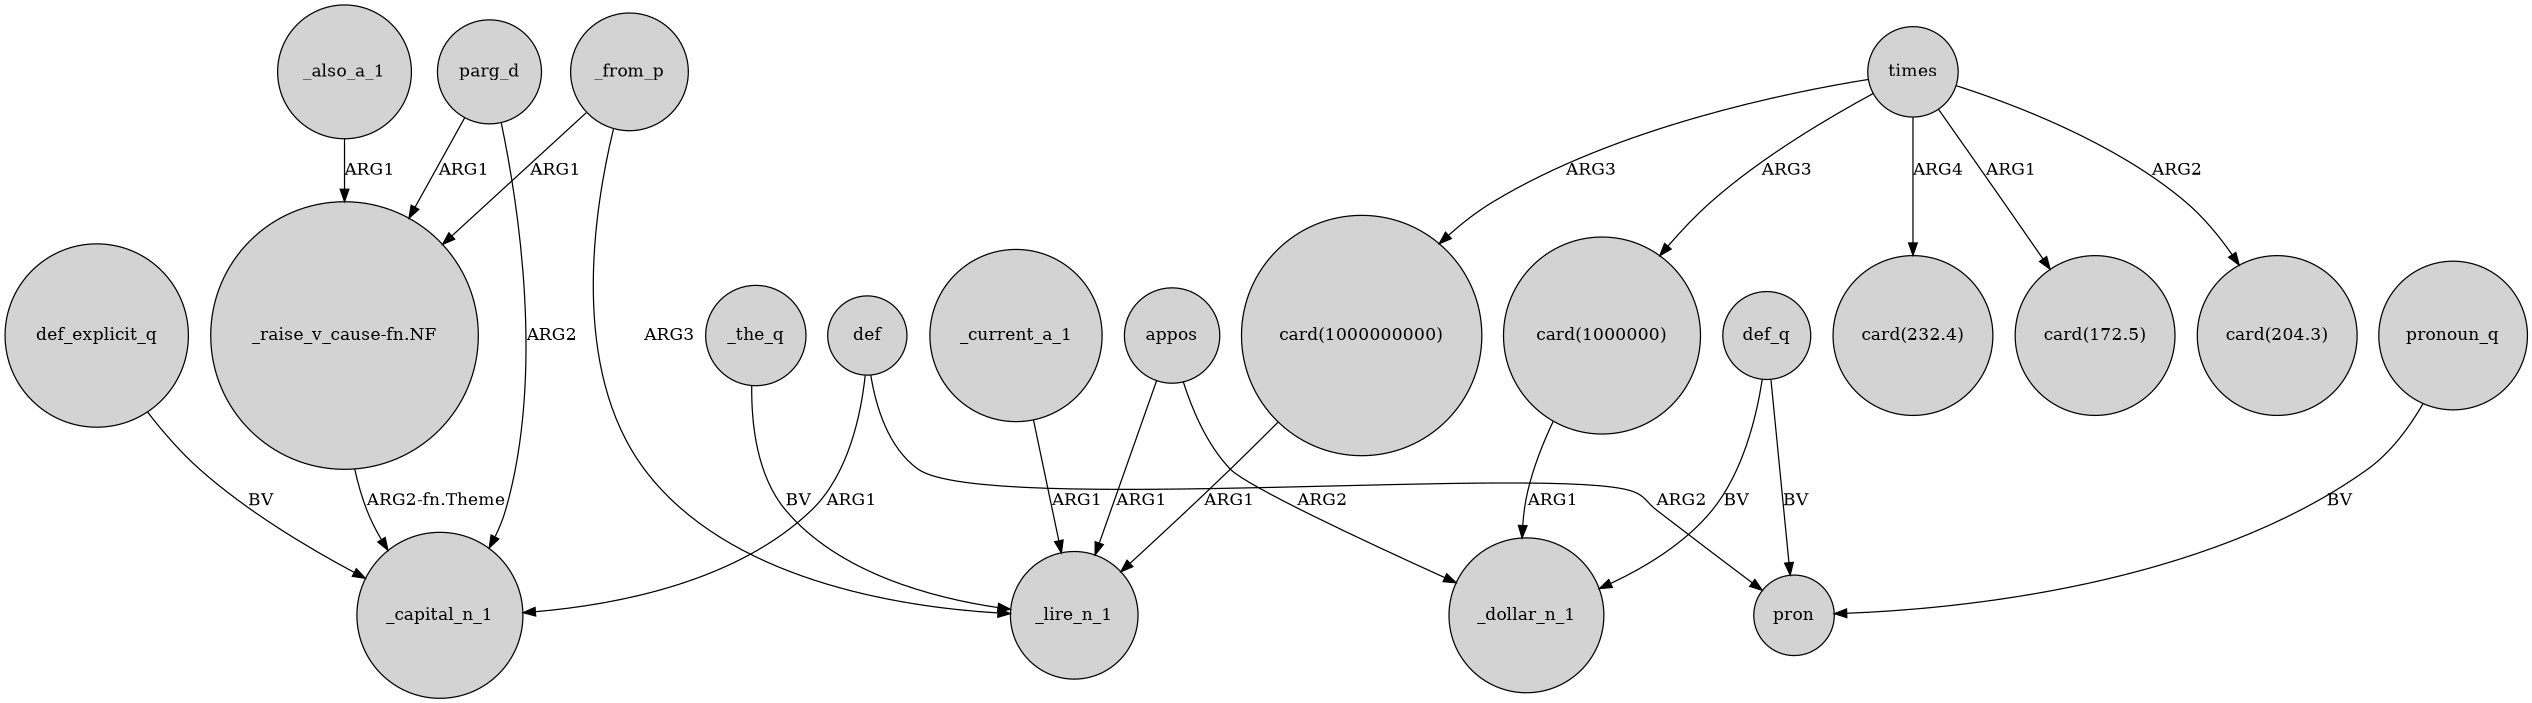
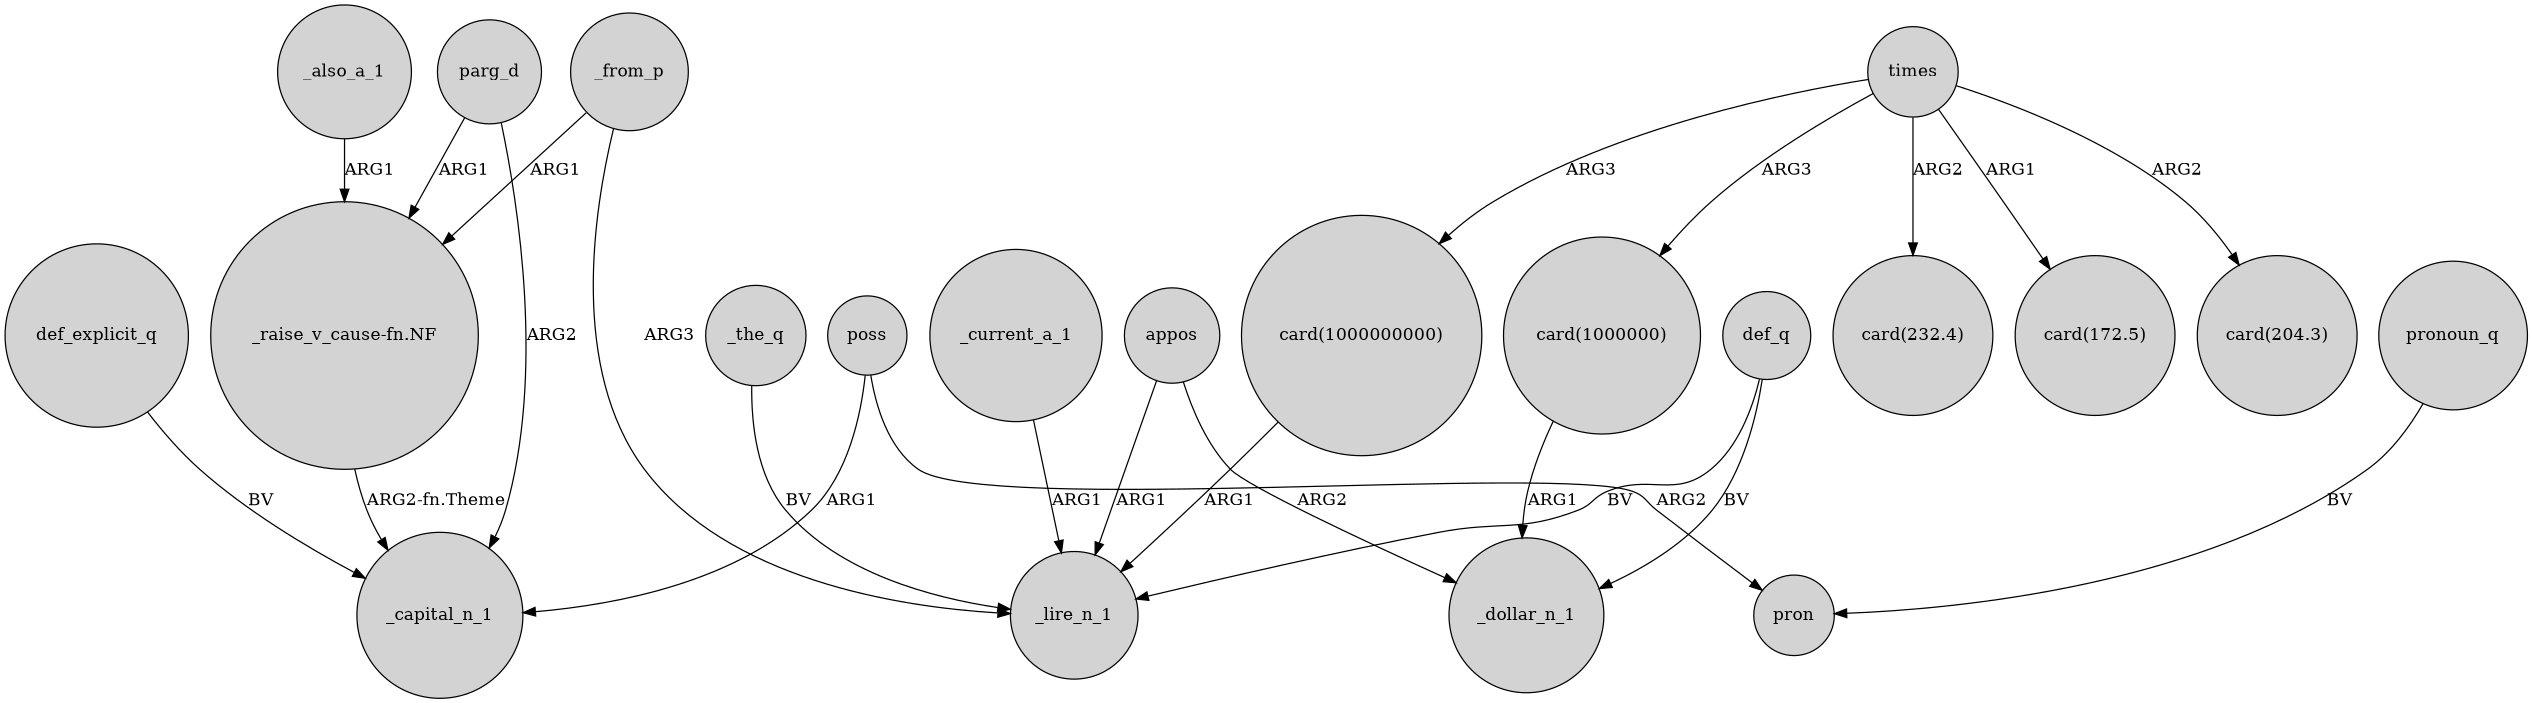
edge "times" -> "card(232.4)": label "ARG4" -> "ARG2"
node "def": label "def" -> "poss"
edge "def_q" -> "pron": now "def_q" -> "_lire_n_1"
